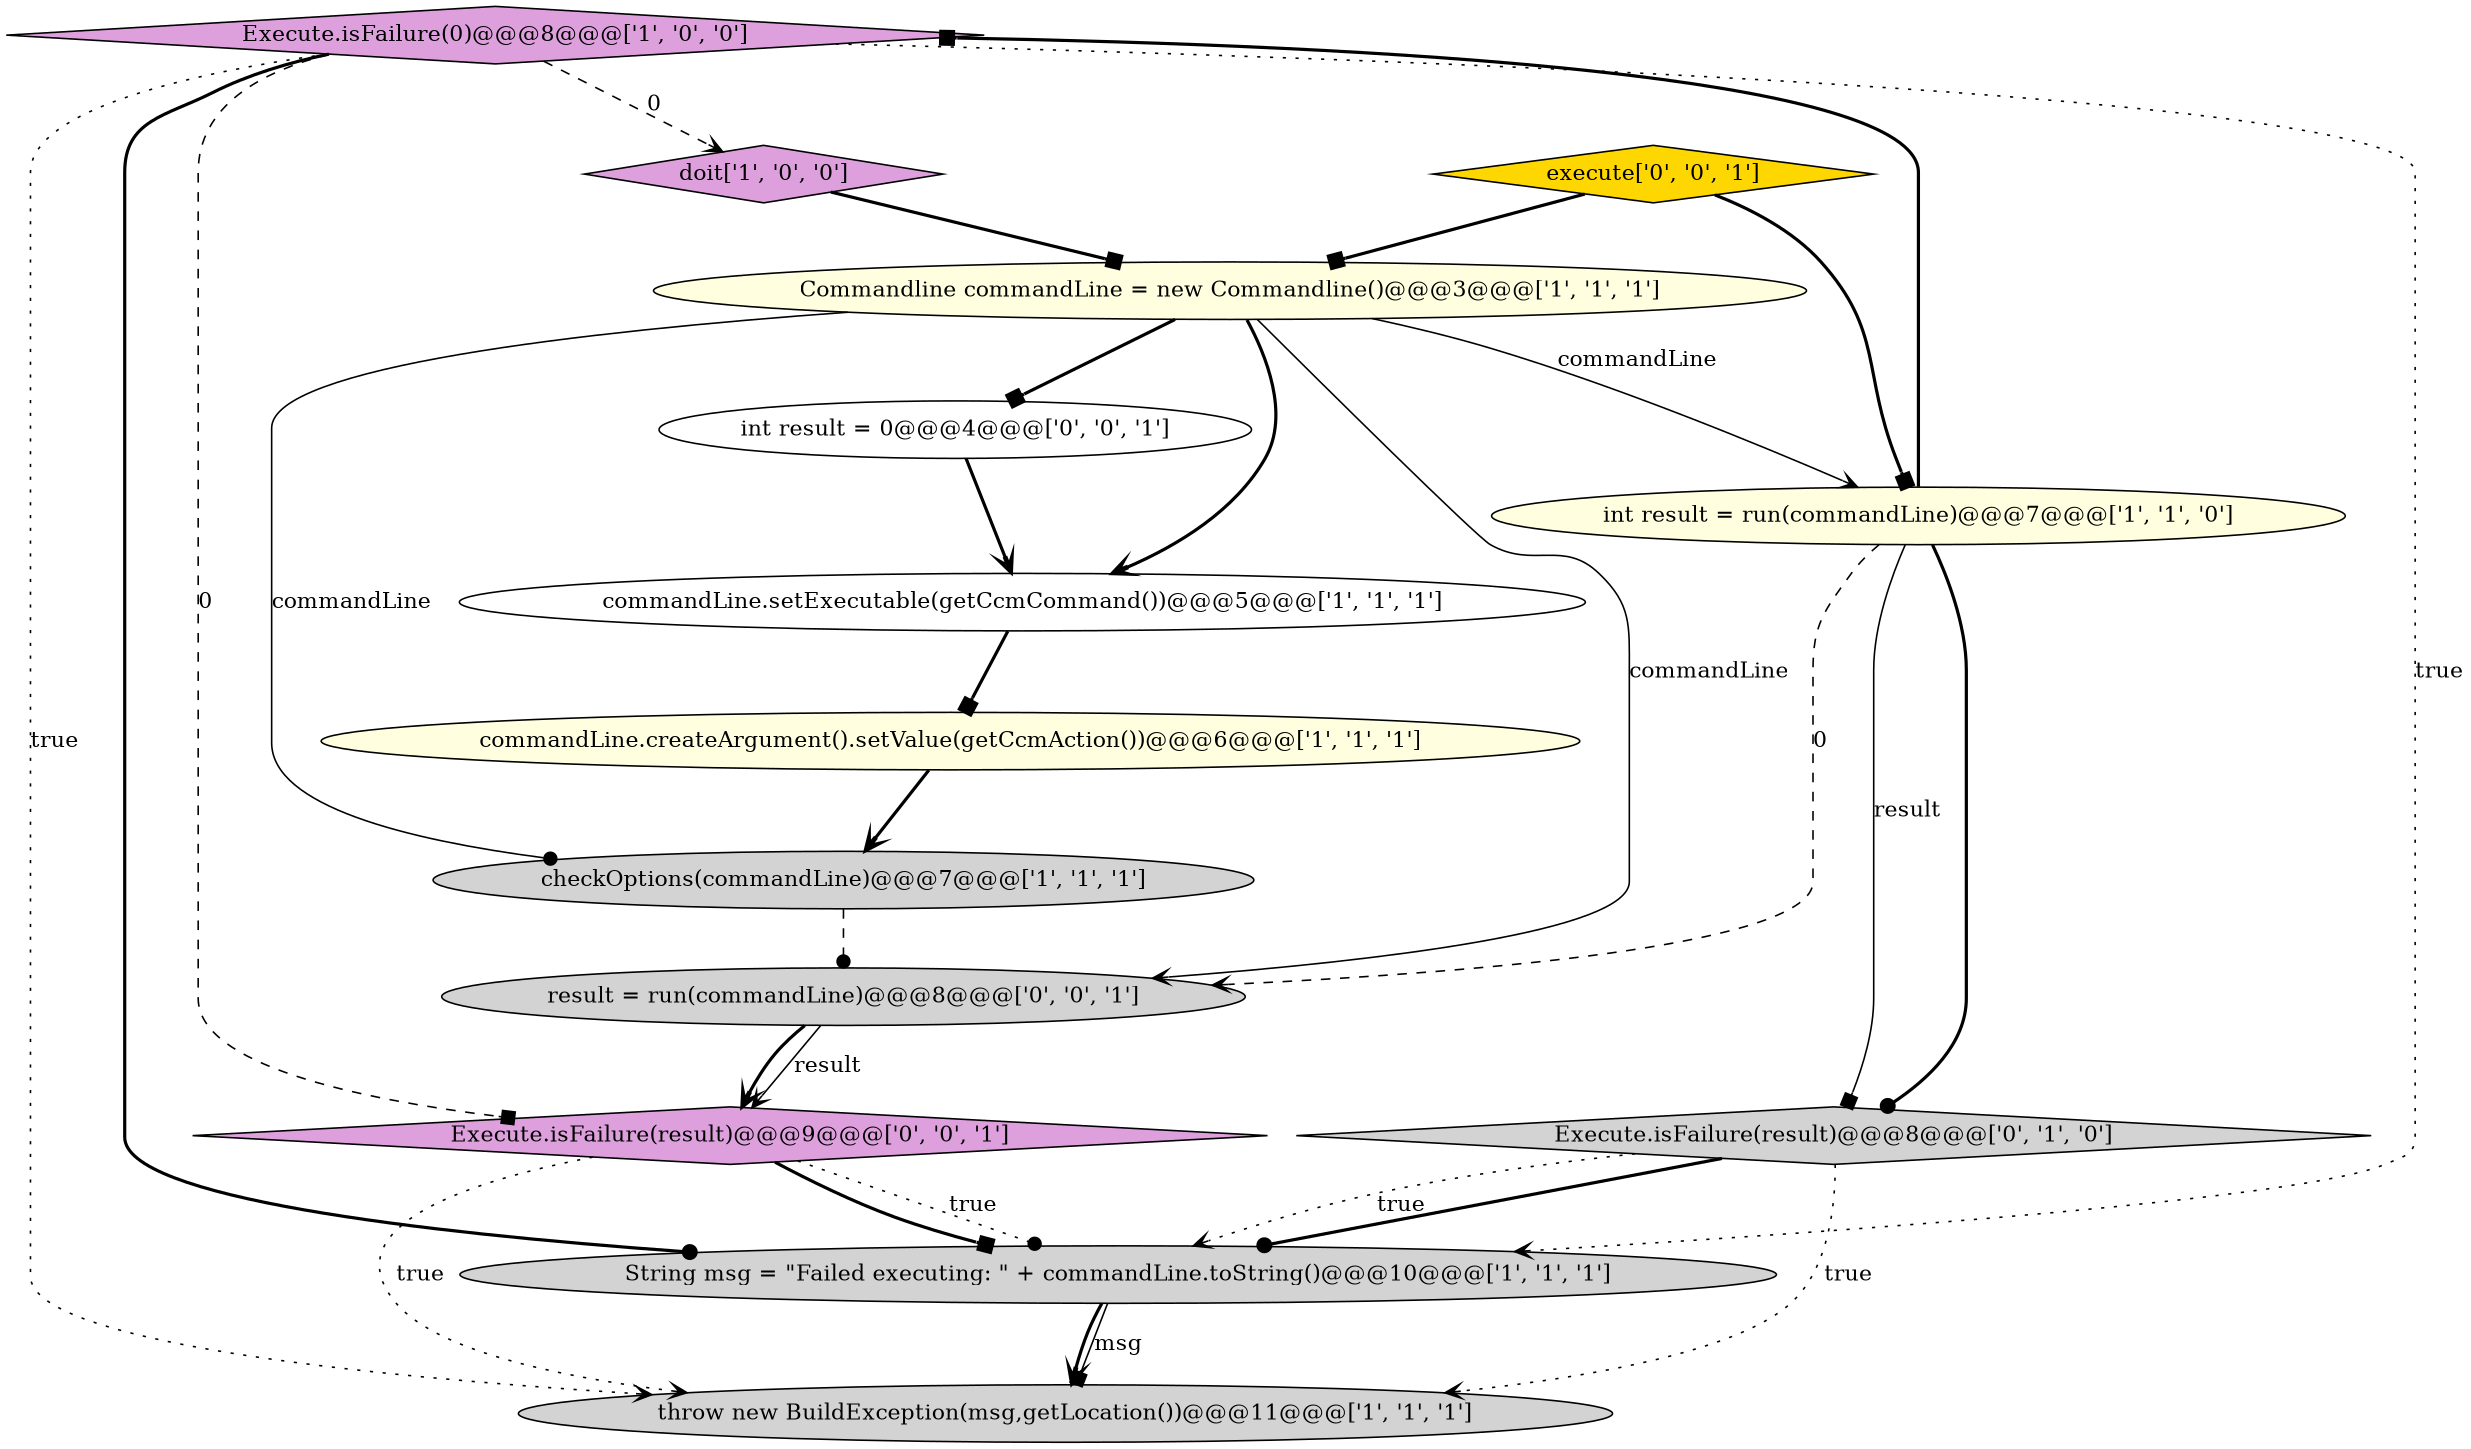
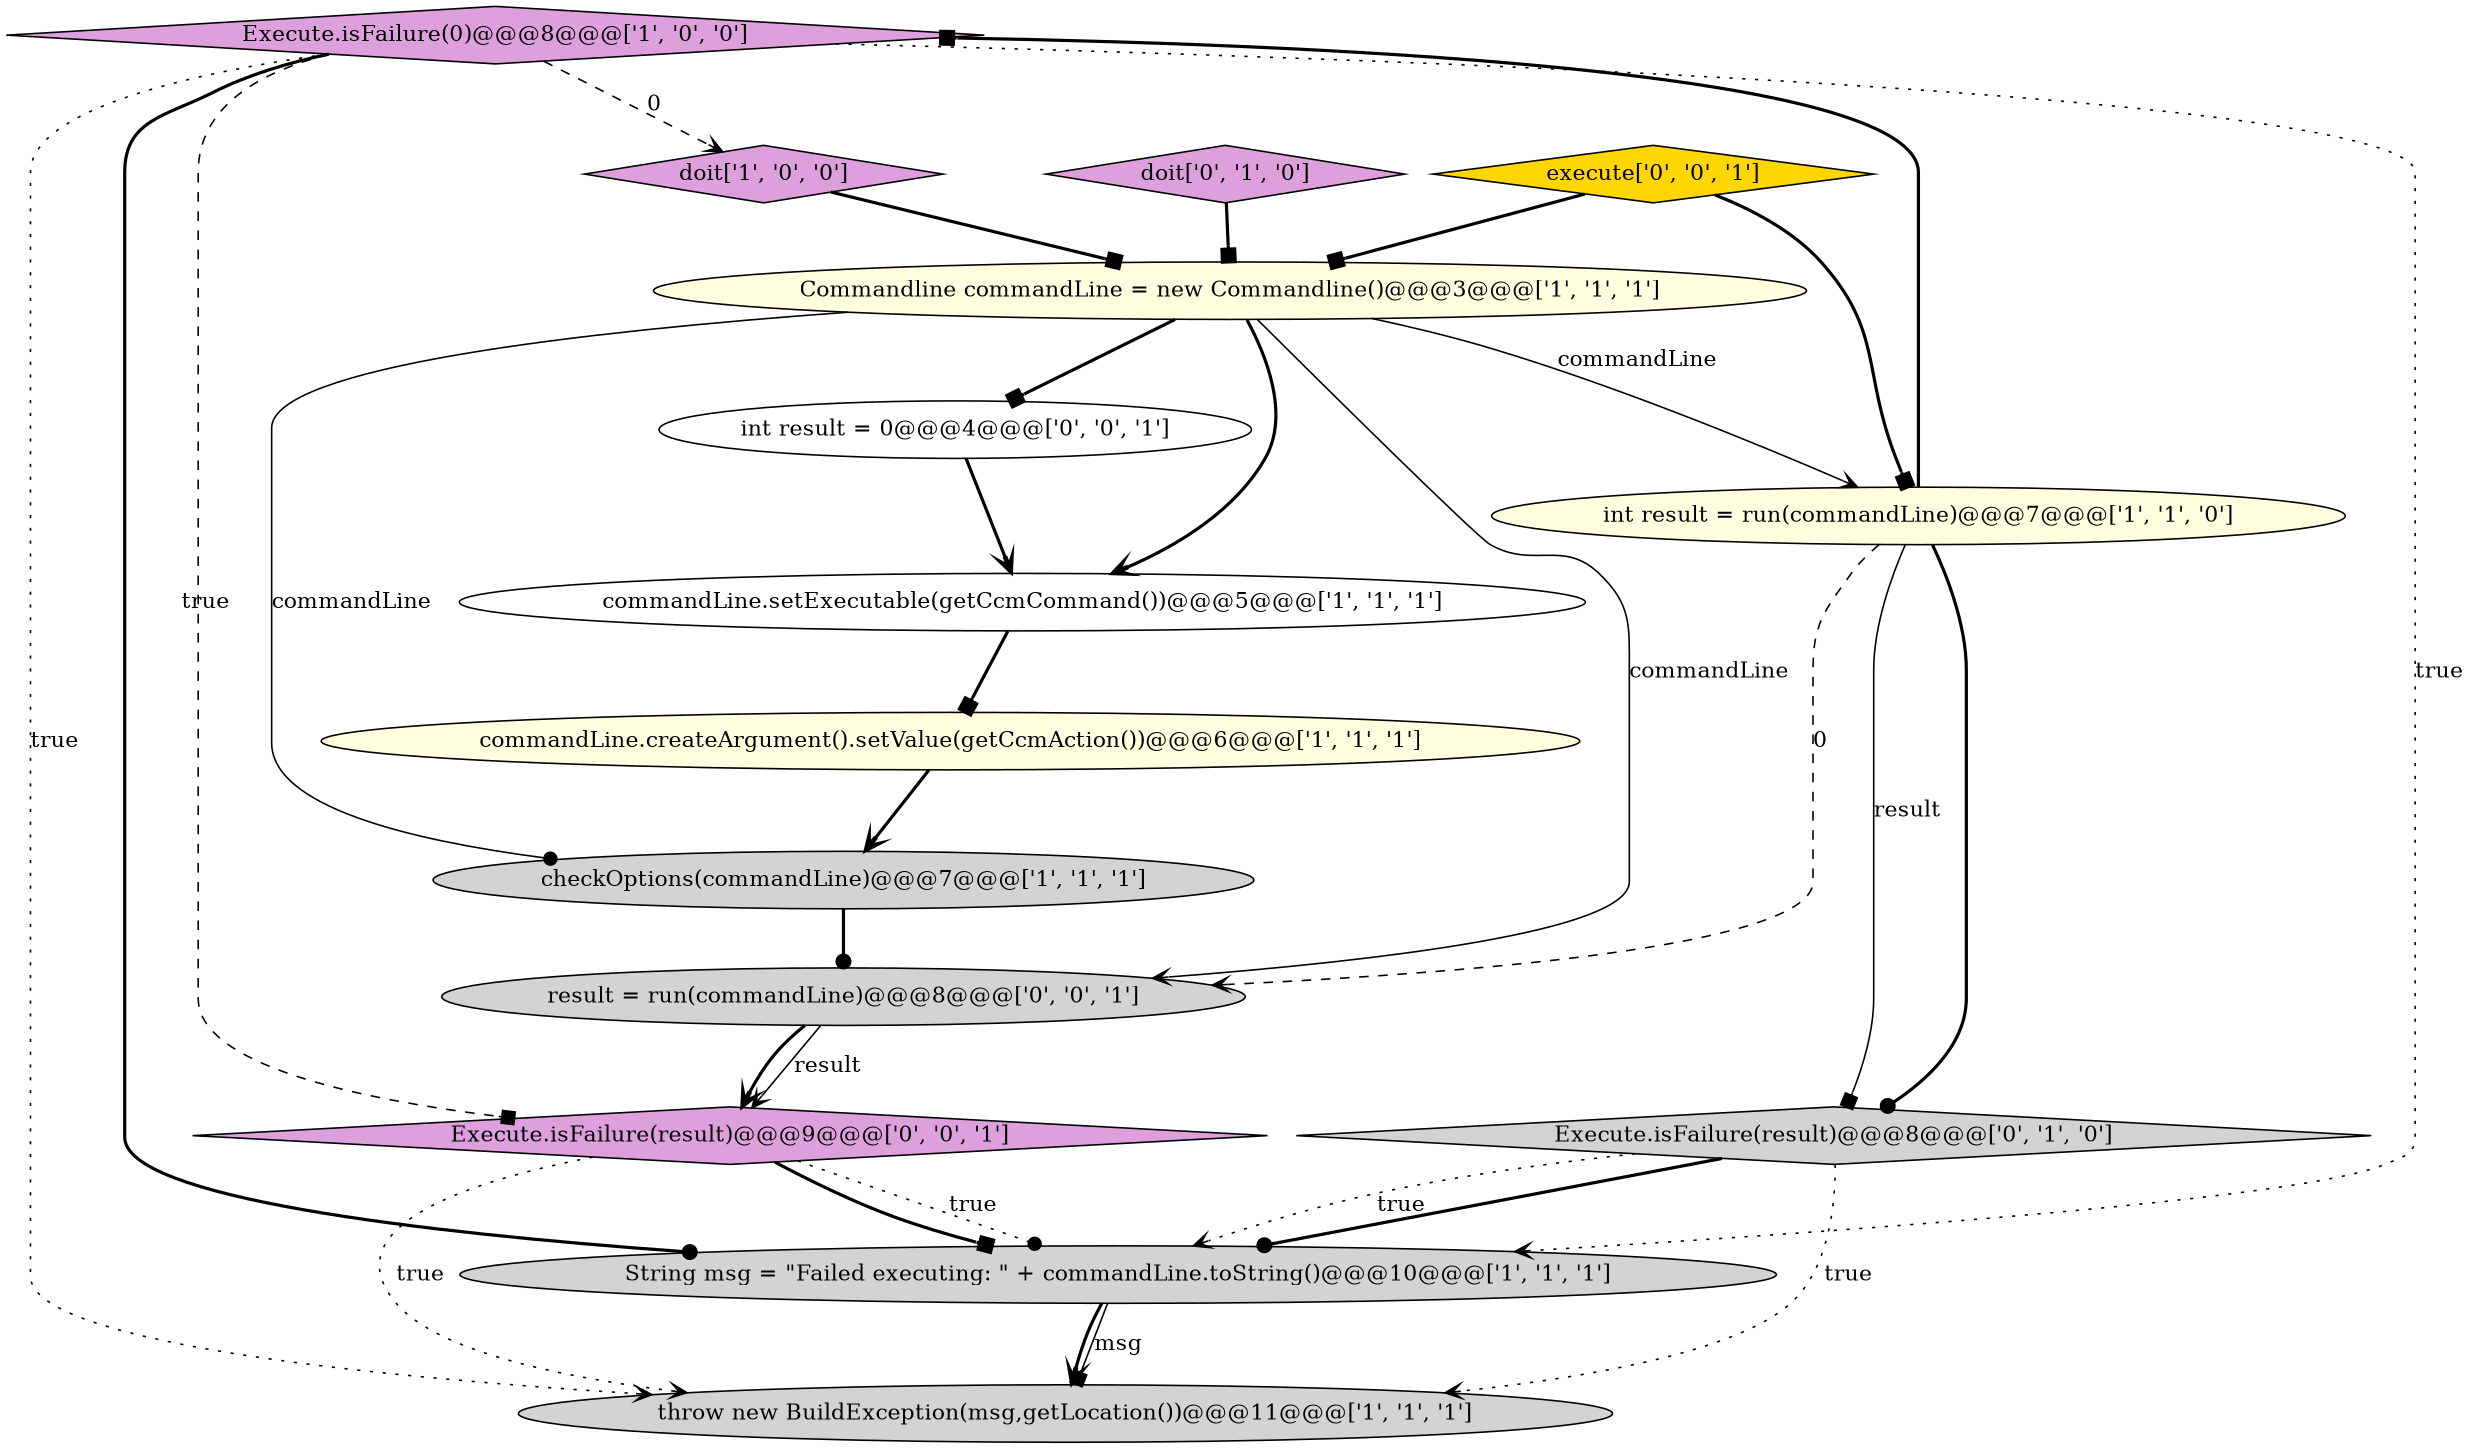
node "doit['0', '1', '0']": added
edge "Execute.isFailure(0)@@@8@@@['1', '0', '0']" -> "Execute.isFailure(result)@@@9@@@['0', '0', '1']": label "0" -> "true"
edge "checkOptions(commandLine)@@@7@@@['1', '1', '1']" -> "result = run(commandLine)@@@8@@@['0', '0', '1']": style dashed -> bold
